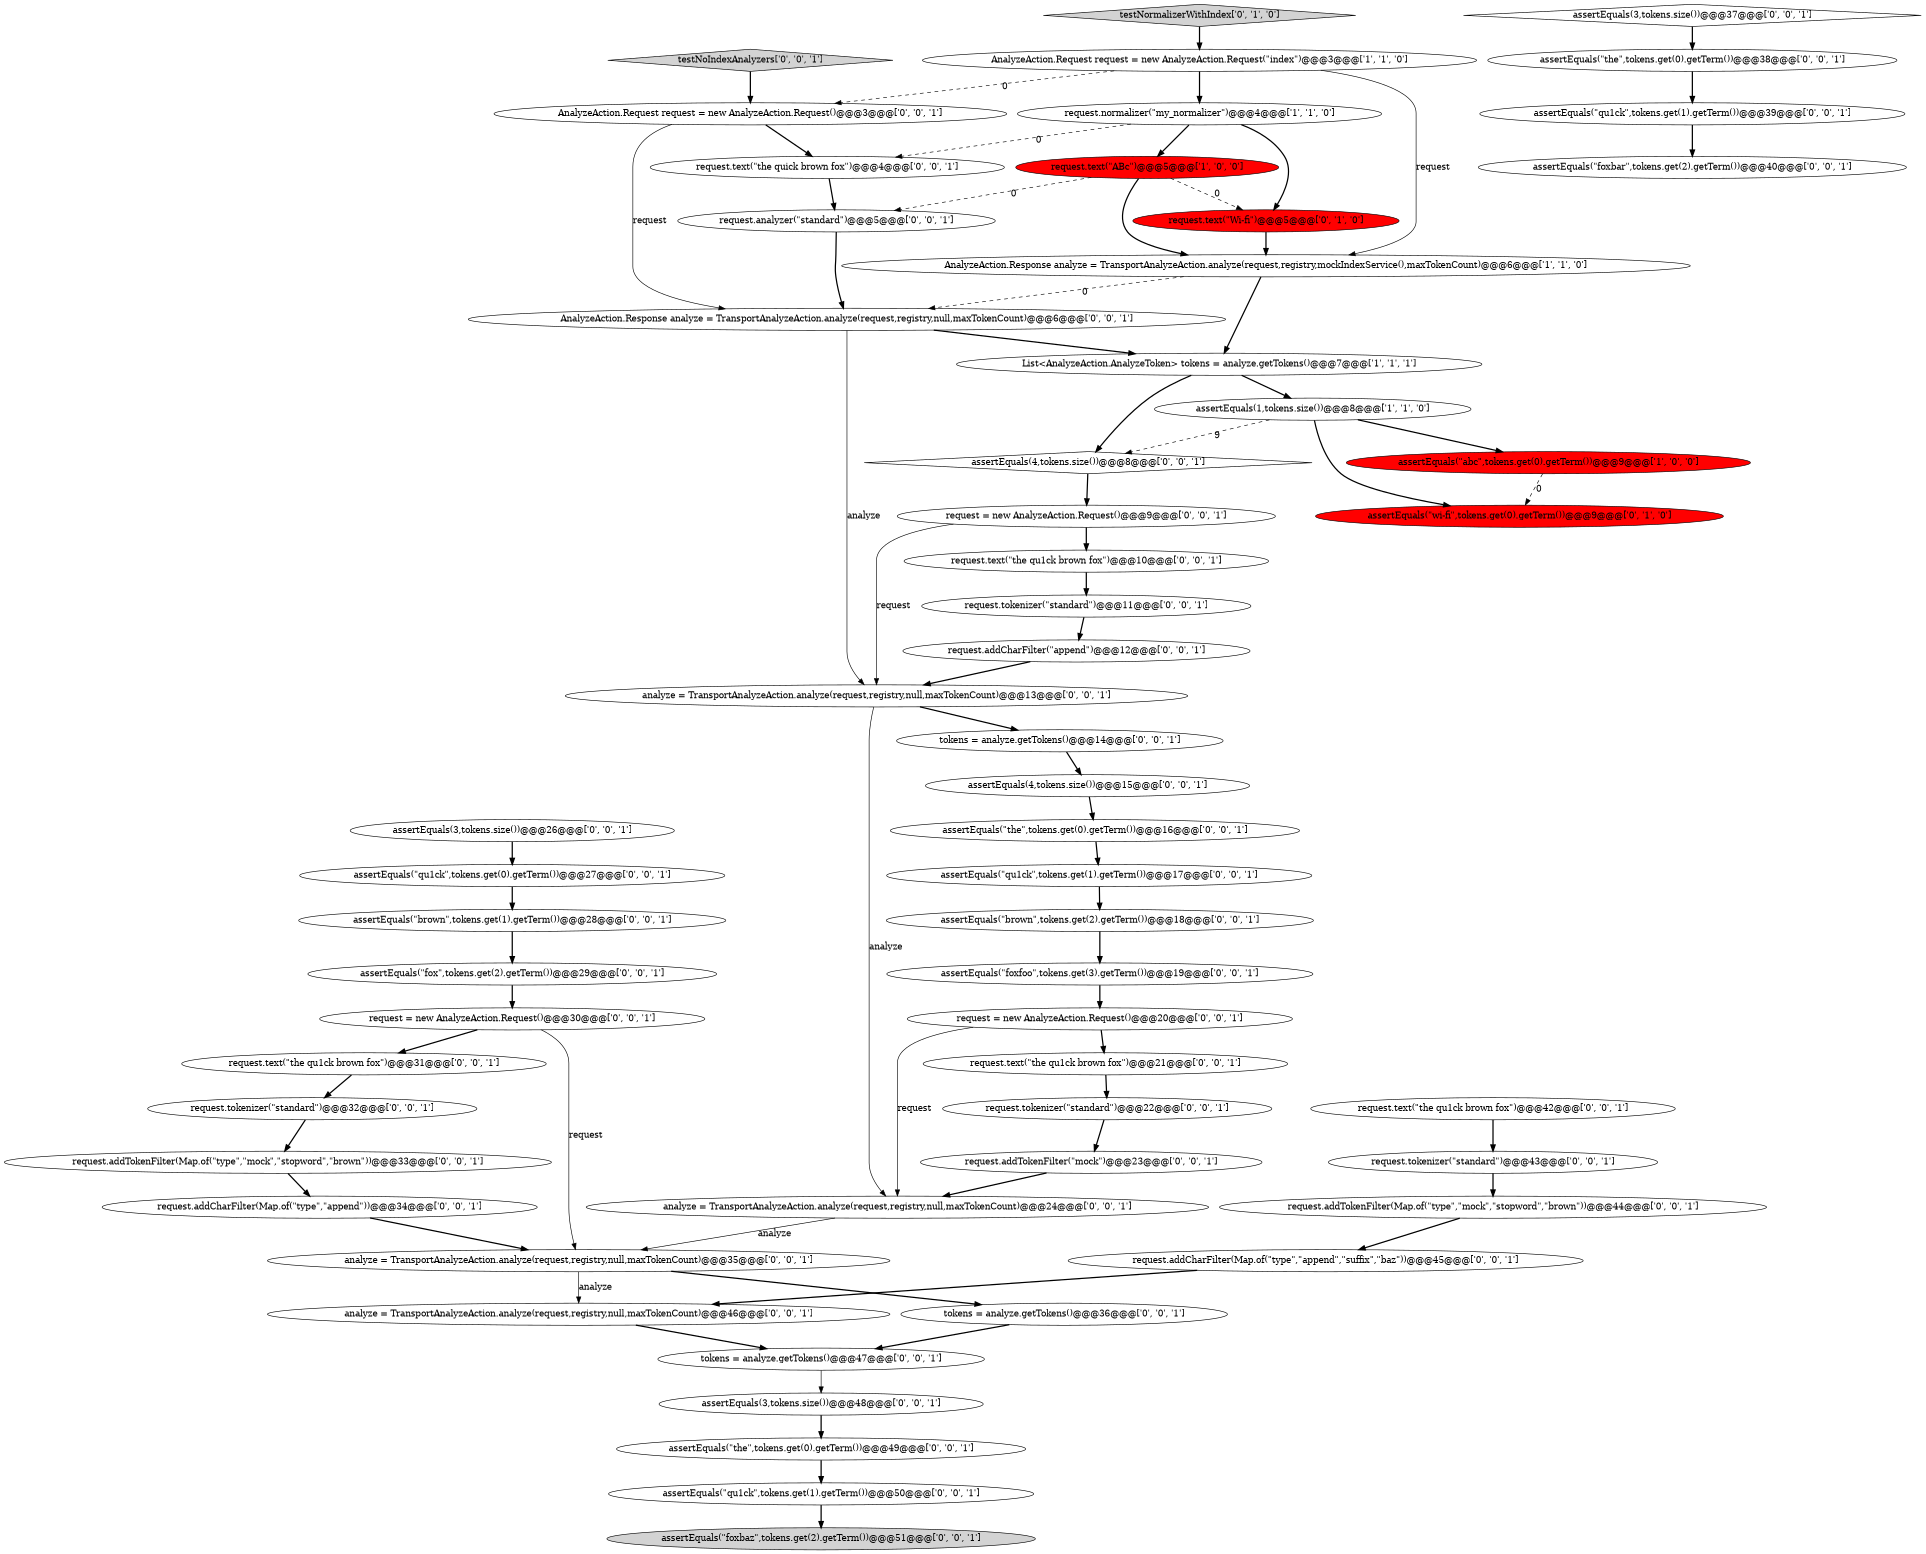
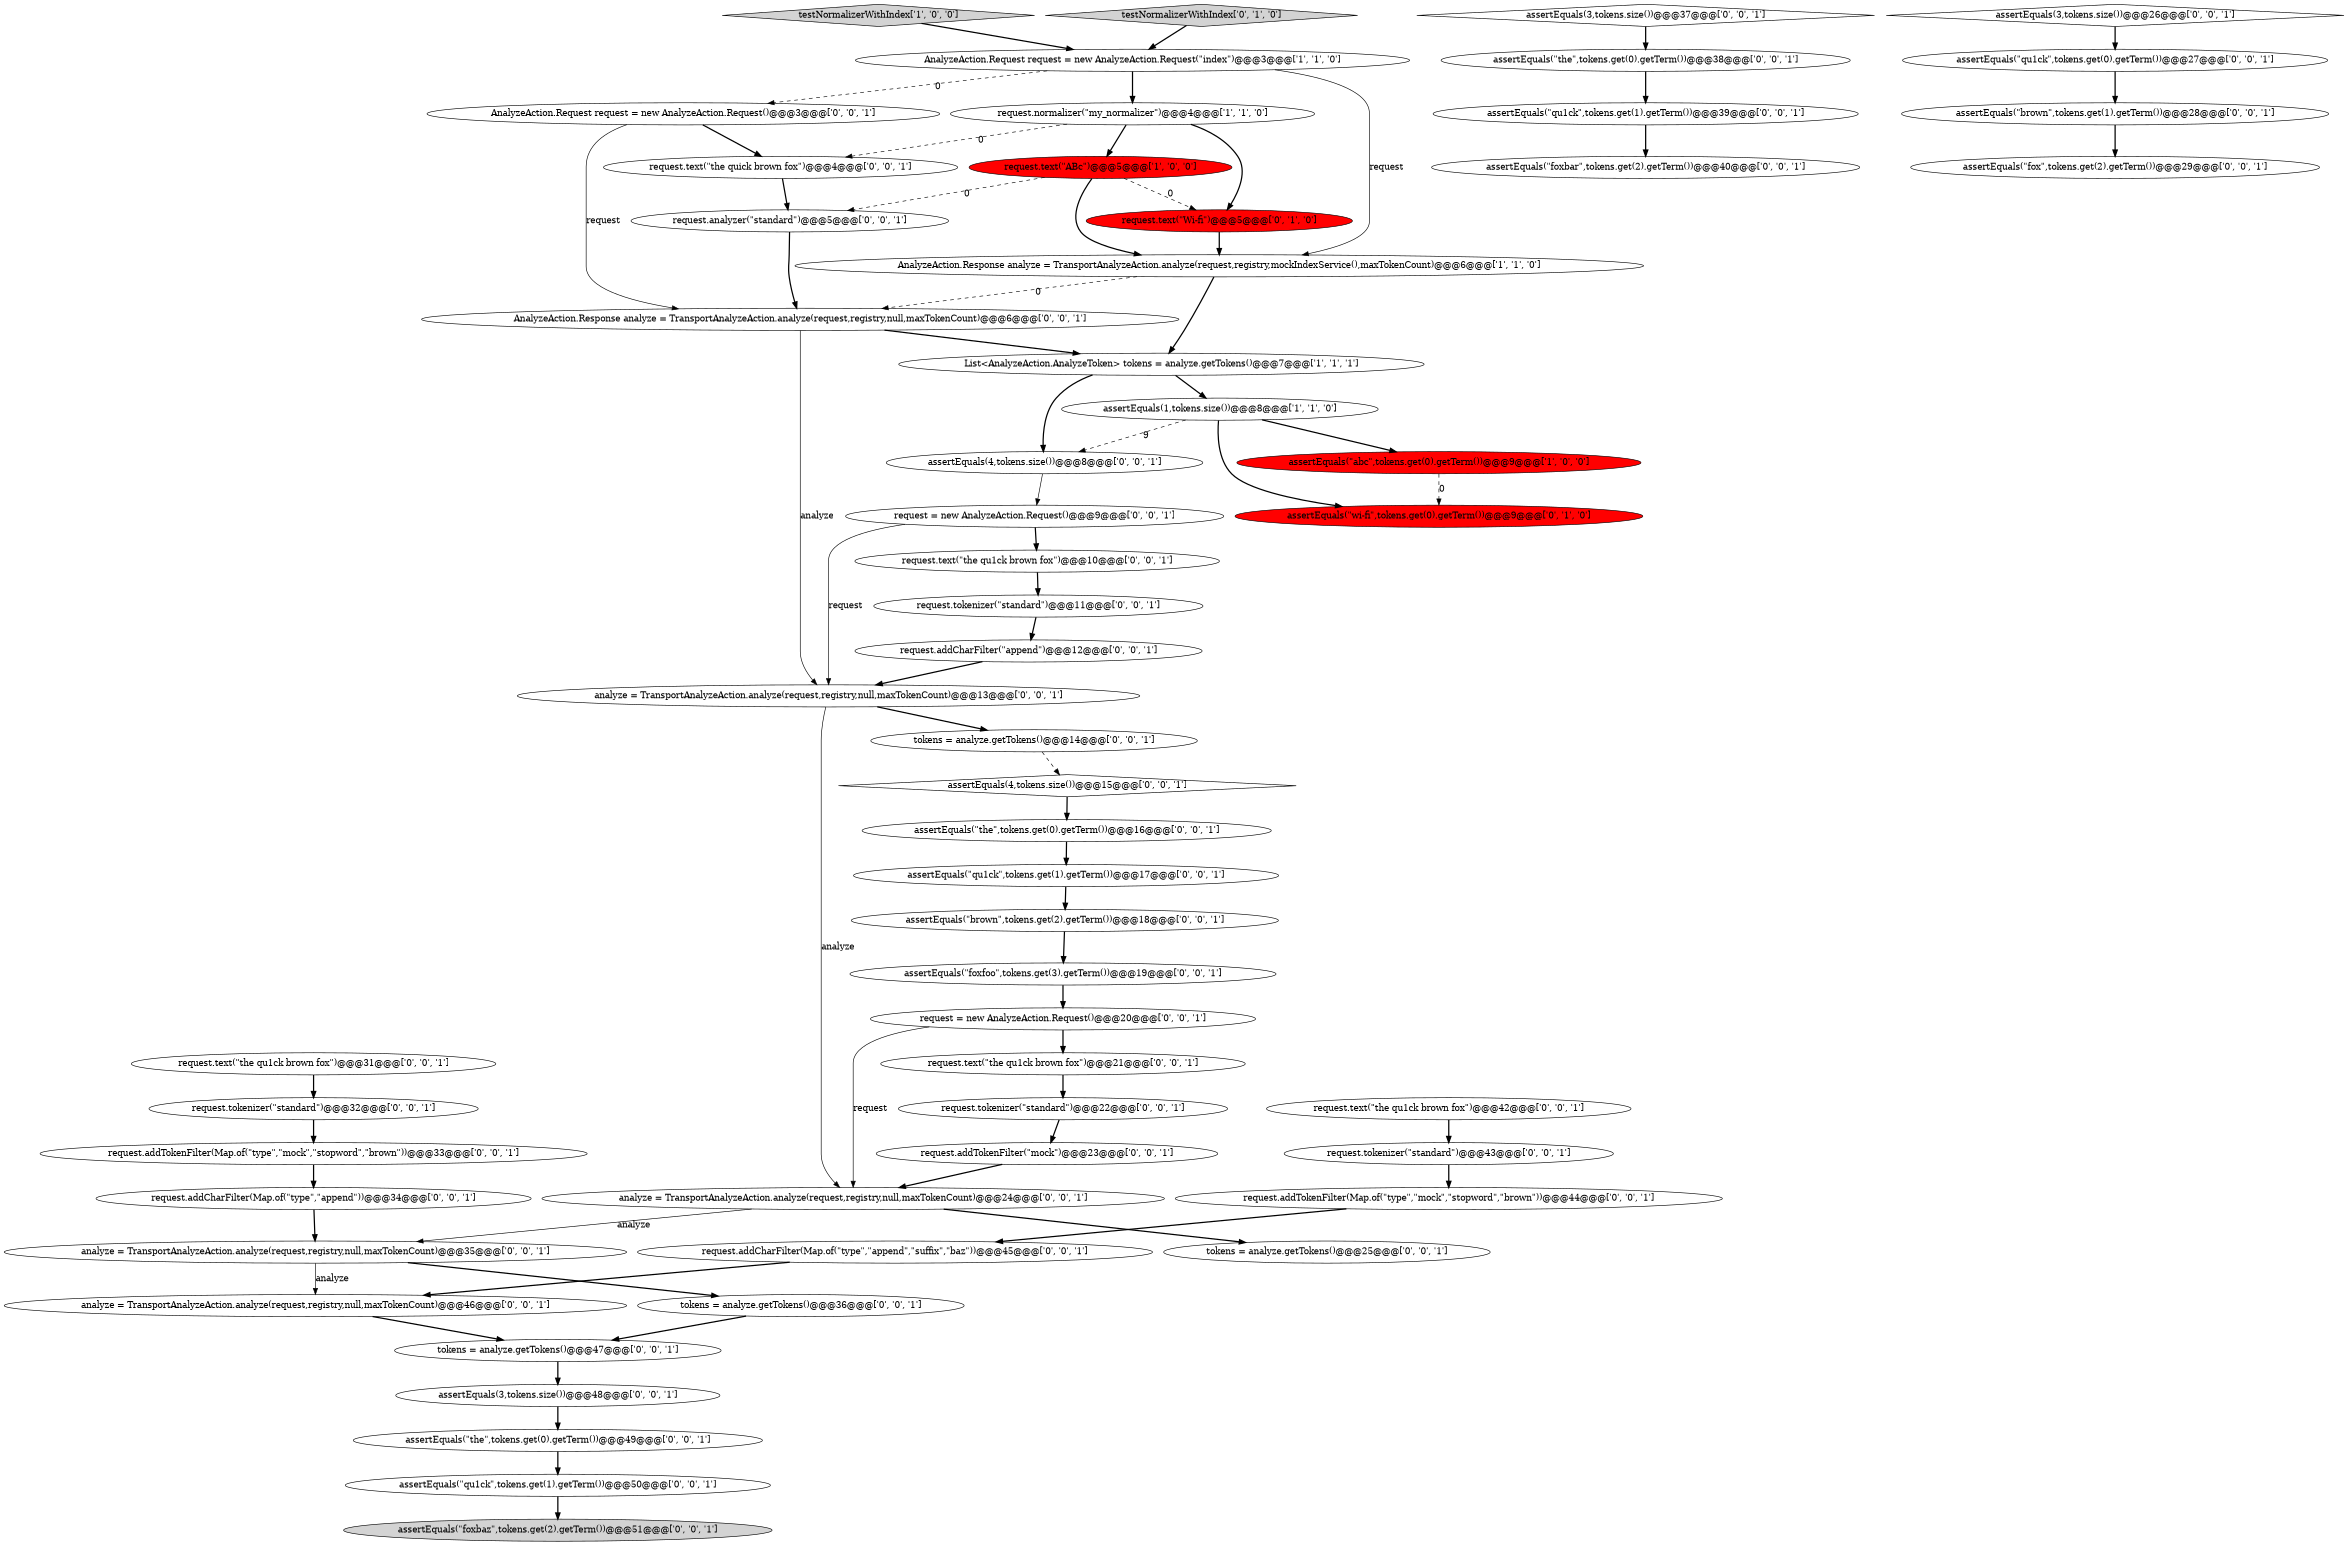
node "testNormalizerWithIndex['1', '0', '0']": added
node "testNoIndexAnalyzers['0', '0', '1']": removed
node "assertEquals(4,tokens.size())@@@8@@@['0', '0', '1']": shape diamond -> ellipse
edge "assertEquals(4,tokens.size())@@@8@@@['0', '0', '1']" -> "request = new AnalyzeAction.Request()@@@9@@@['0', '0', '1']": style bold -> solid
edge "tokens = analyze.getTokens()@@@14@@@['0', '0', '1']" -> "assertEquals(4,tokens.size())@@@15@@@['0', '0', '1']": style bold -> dashed
node "assertEquals(4,tokens.size())@@@15@@@['0', '0', '1']": shape ellipse -> diamond
node "assertEquals(3,tokens.size())@@@26@@@['0', '0', '1']": shape ellipse -> diamond
node "request = new AnalyzeAction.Request()@@@30@@@['0', '0', '1']": removed
node "tokens = analyze.getTokens()@@@25@@@['0', '0', '1']": added
edge "tokens = analyze.getTokens()@@@47@@@['0', '0', '1']" -> "assertEquals(3,tokens.size())@@@48@@@['0', '0', '1']": style solid -> bold
